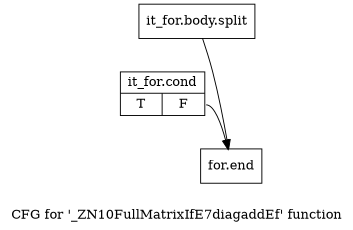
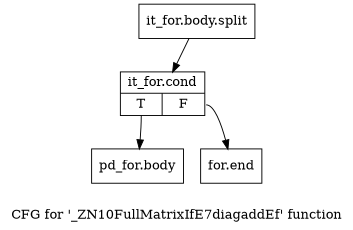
edge "it_for.body.split" -> "for.end": now "it_for.body.split" -> "it_for.cond"
node "pd_for.body": added
